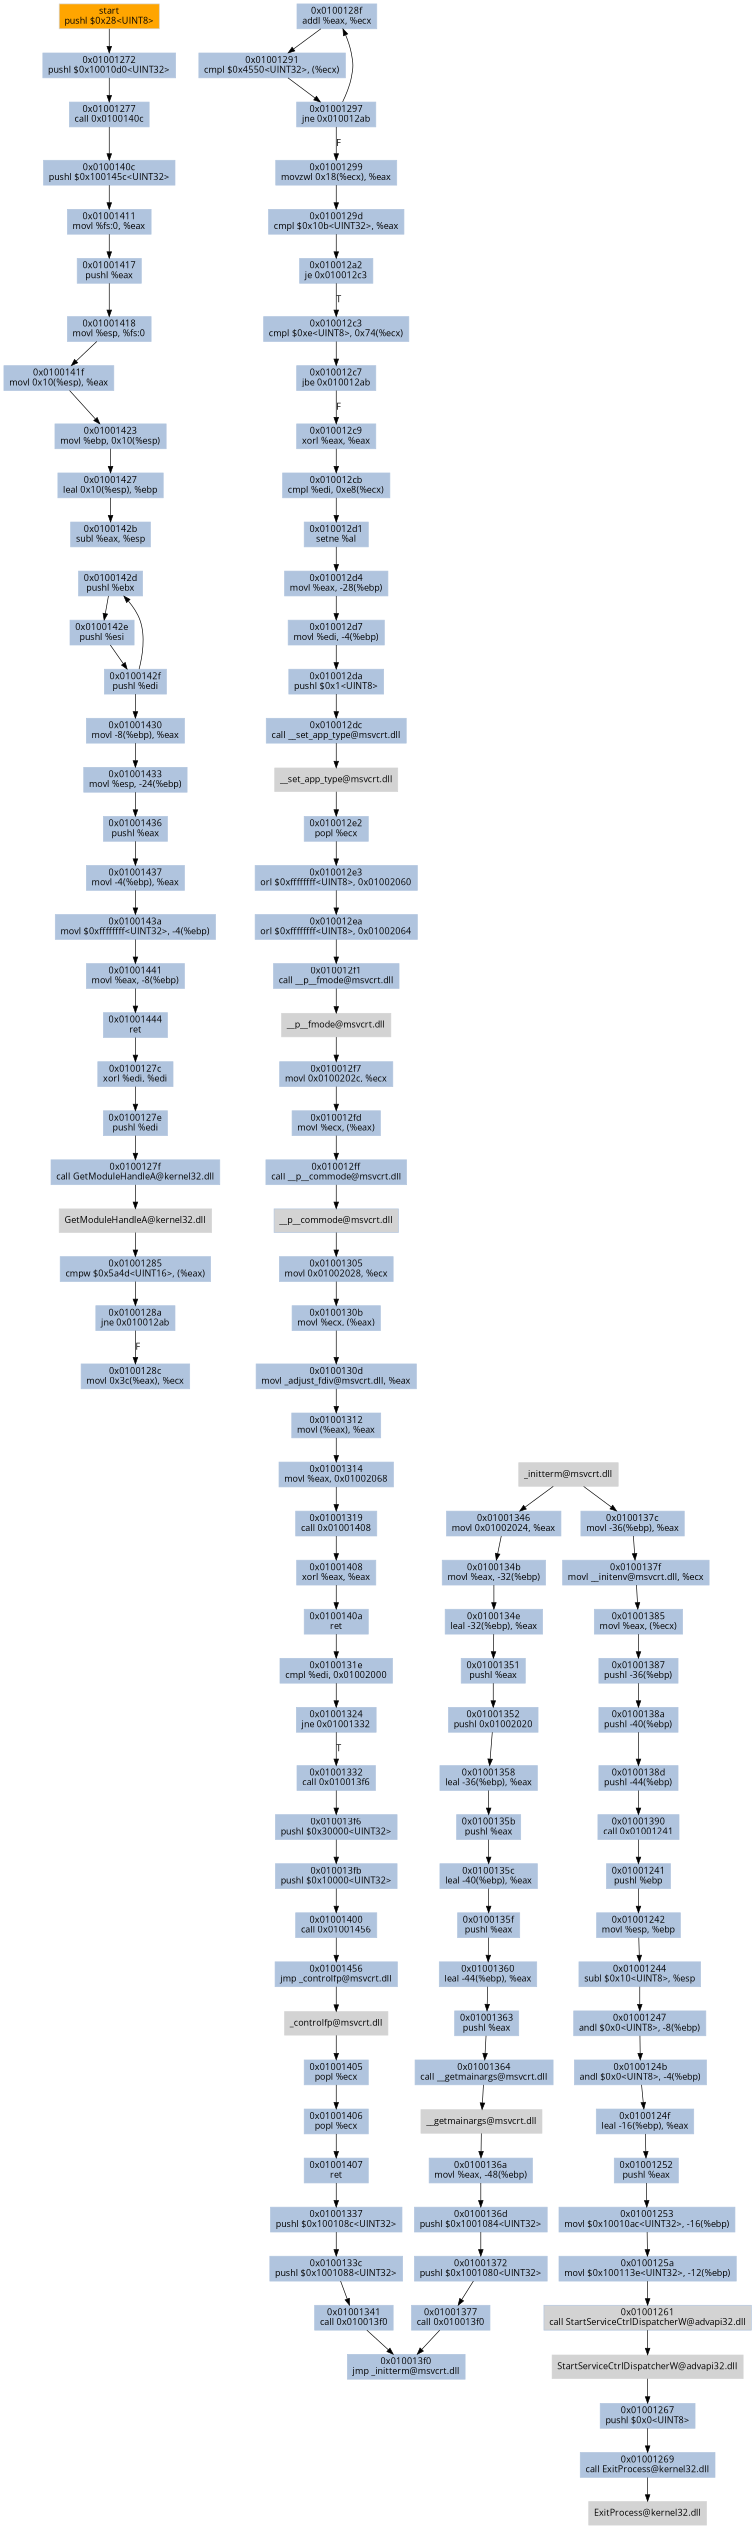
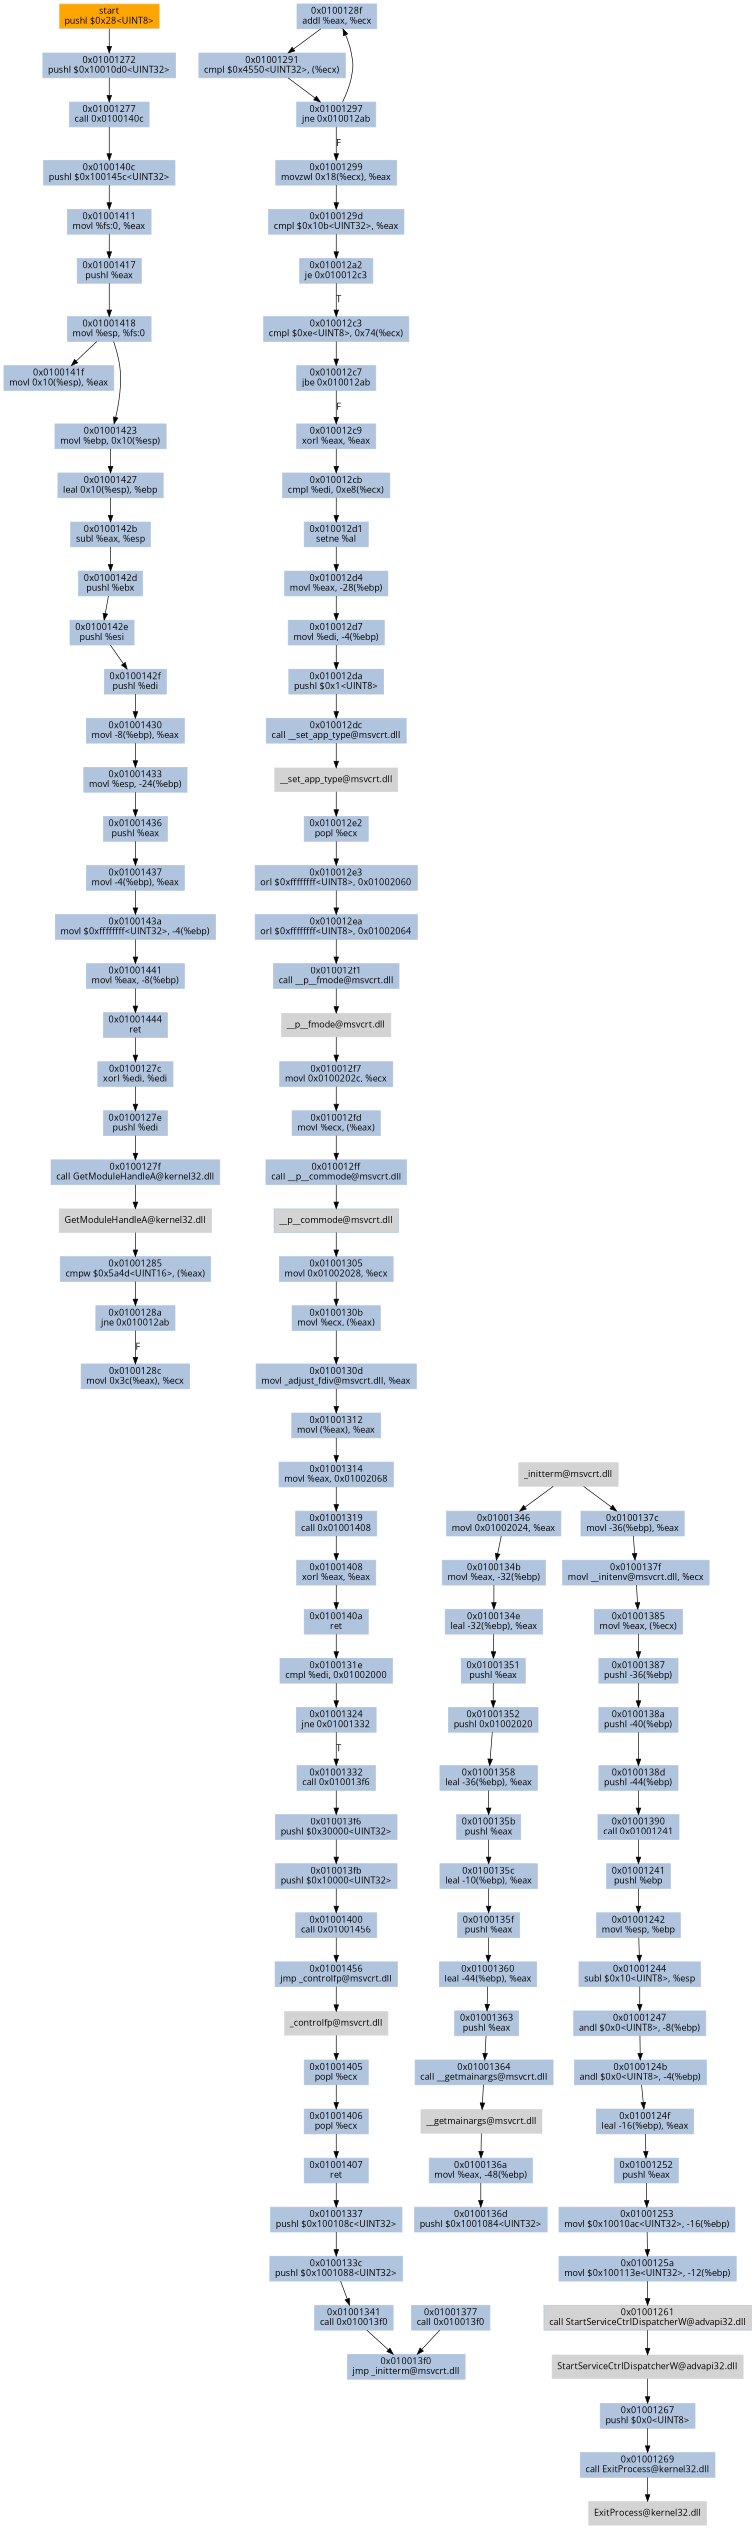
edge "0x0100141f movl 0x10(%esp), %eax" -> "0x01001423 movl %ebp, 0x10(%esp)": now "0x01001418 movl %esp, %fs:0" -> "0x01001423 movl %ebp, 0x10(%esp)"
edge "0x0100142f pushl %edi" -> "0x0100142d pushl %ebx": now "0x0100142b subl %eax, %esp" -> "0x0100142d pushl %ebx"
node "0x0100135c leal -40(%ebp), %eax": label "0x0100135c leal -40(%ebp), %eax" -> "0x0100135c leal -10(%ebp), %eax"
node "0x01001372 pushl $0x1001080<UINT32>": removed
